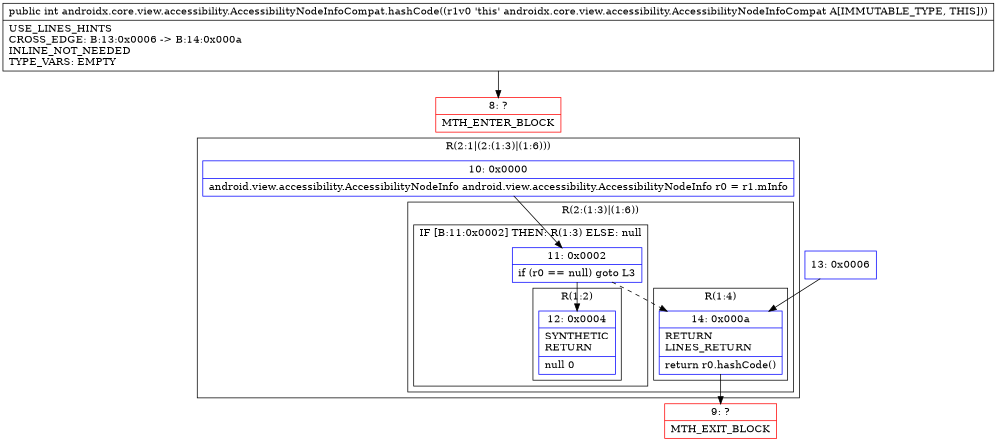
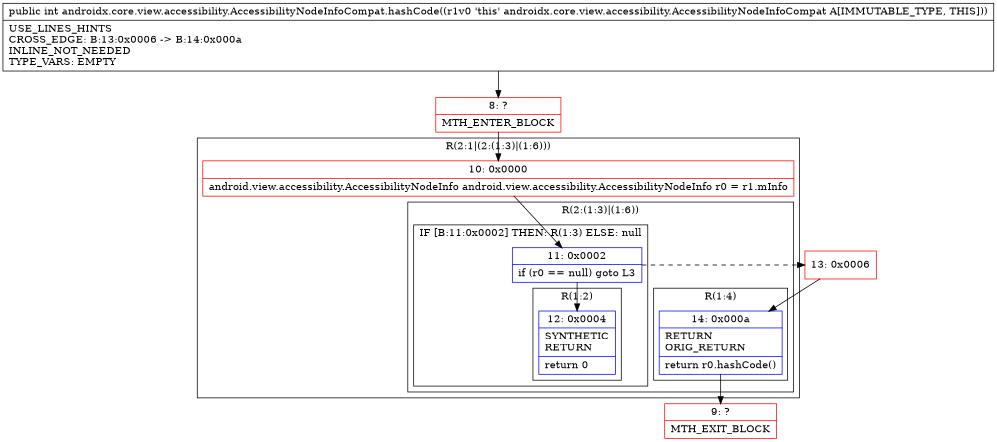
edge "8: ?" -> "10: 0x0000": added
node "10: 0x0000": color blue -> red
node "13: 0x0006": color blue -> red
edge "11: 0x0002" -> "14: 0x000a": now "11: 0x0002" -> "13: 0x0006"
node "14: 0x000a": text "LINES_RETURN" -> "ORIG_RETURN"
node "12: 0x0004": text "null 0" -> "return 0"
